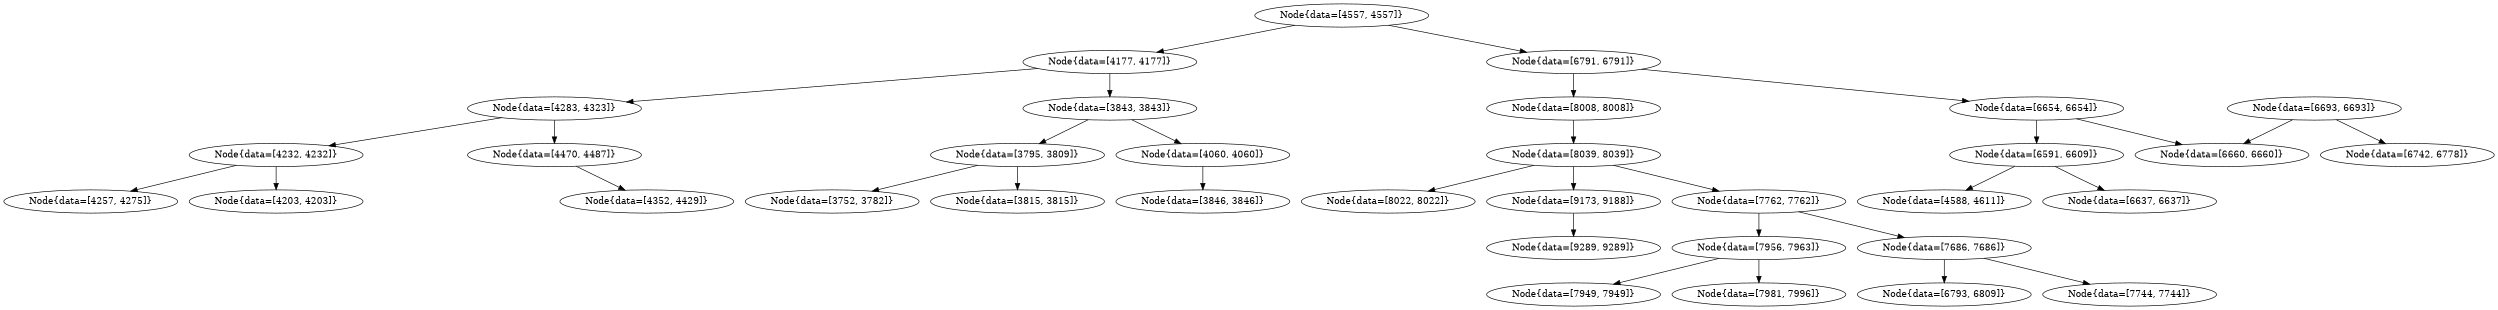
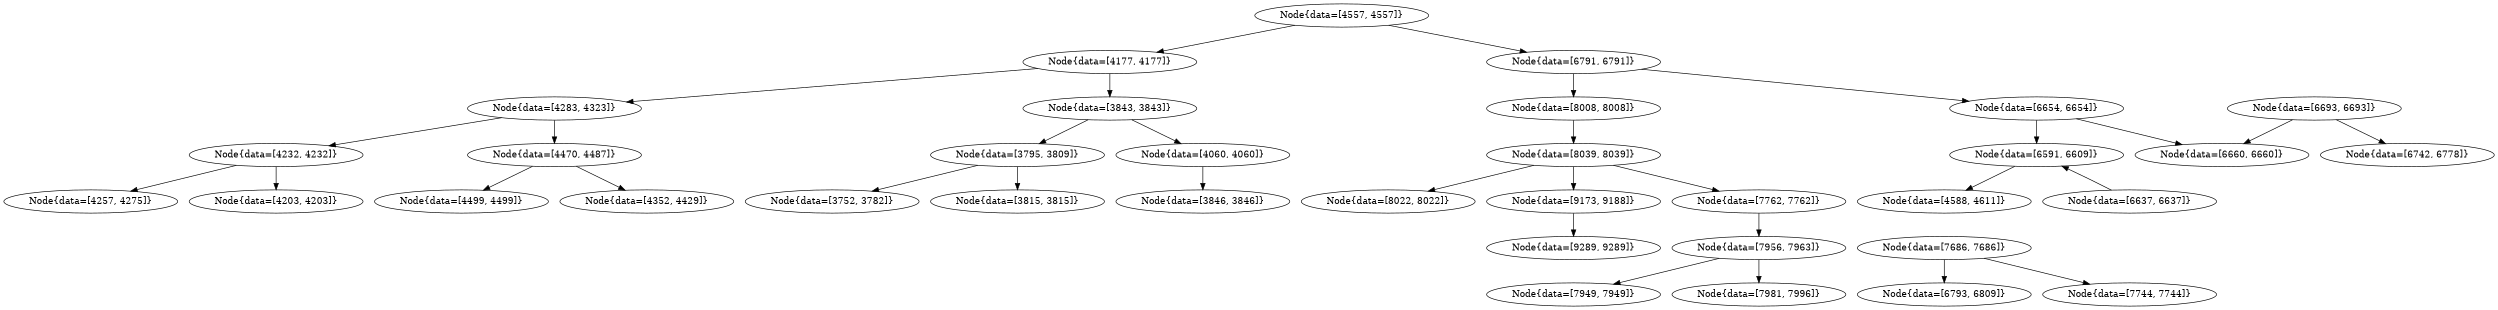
edge "Node{data=[6591, 6609]}" -> "Node{data=[6637, 6637]}": reversed
node "Node{data=[4499, 4499]}": added
edge "Node{data=[7762, 7762]}" -> "Node{data=[7686, 7686]}": removed
